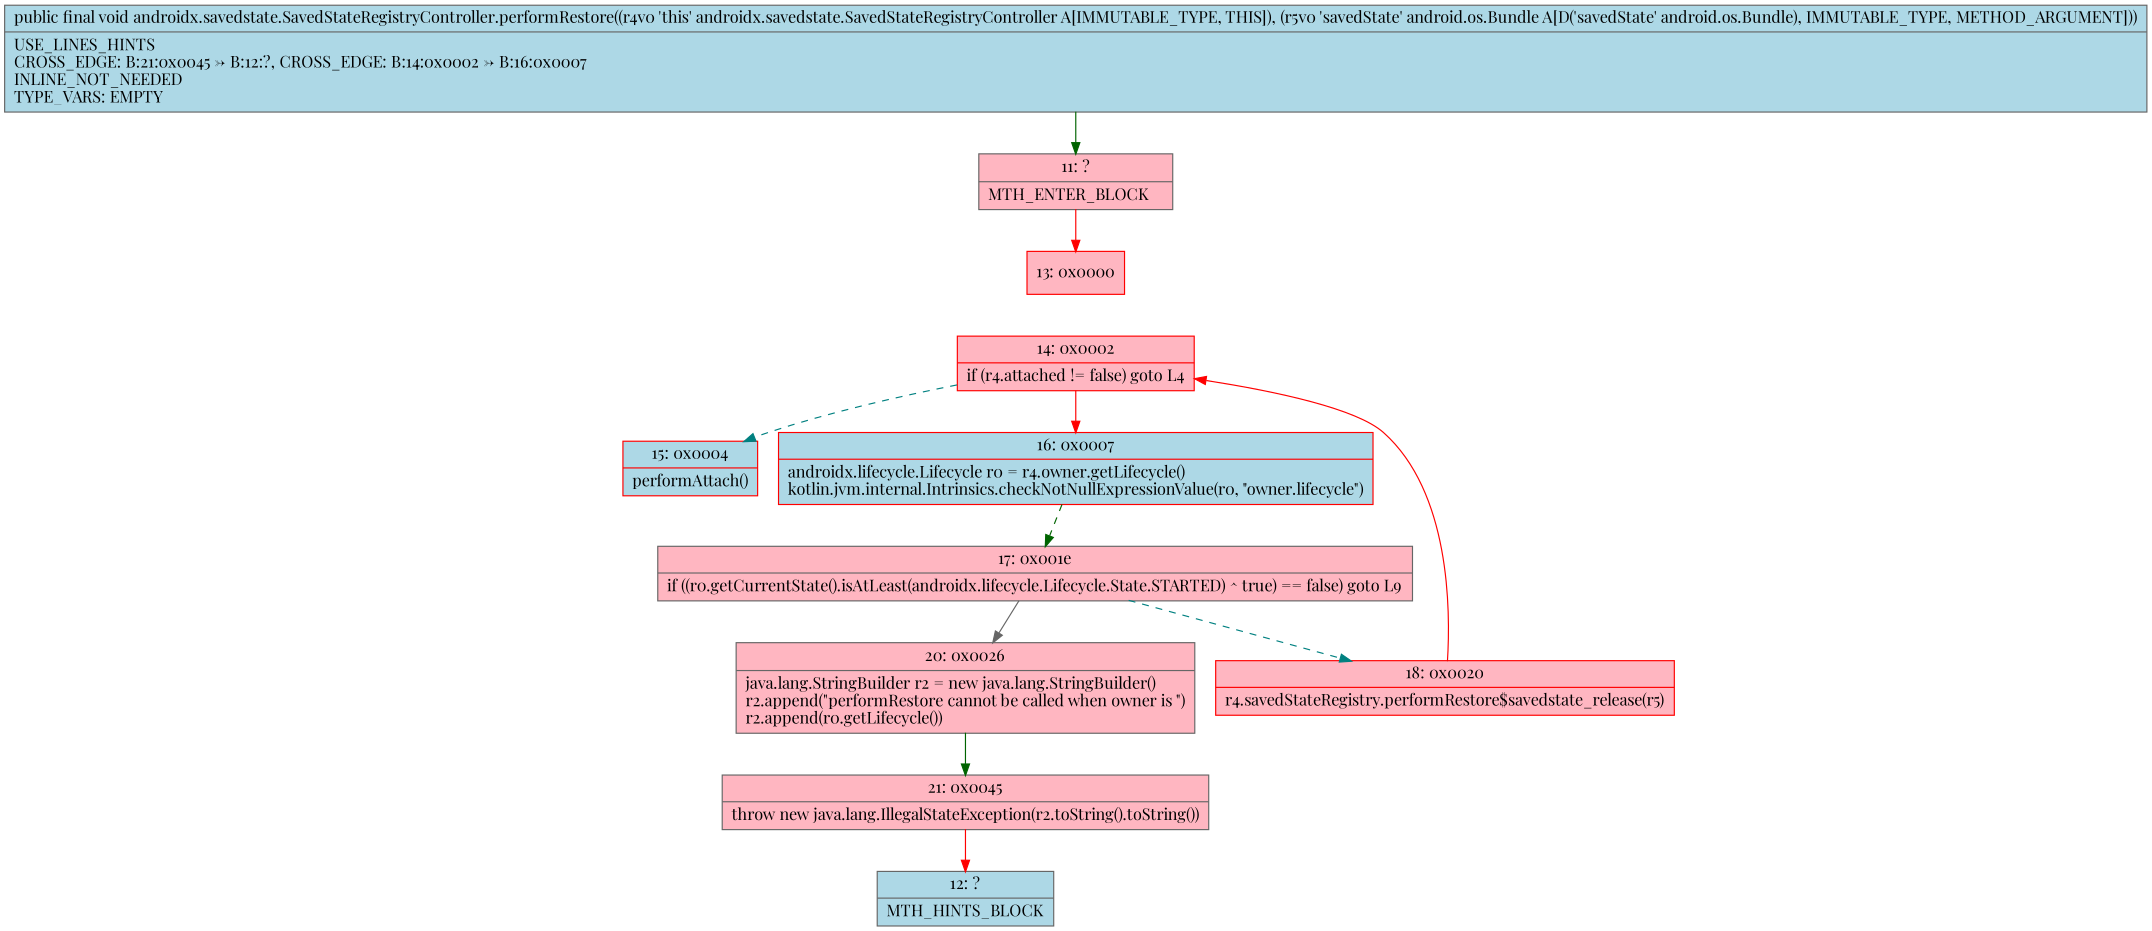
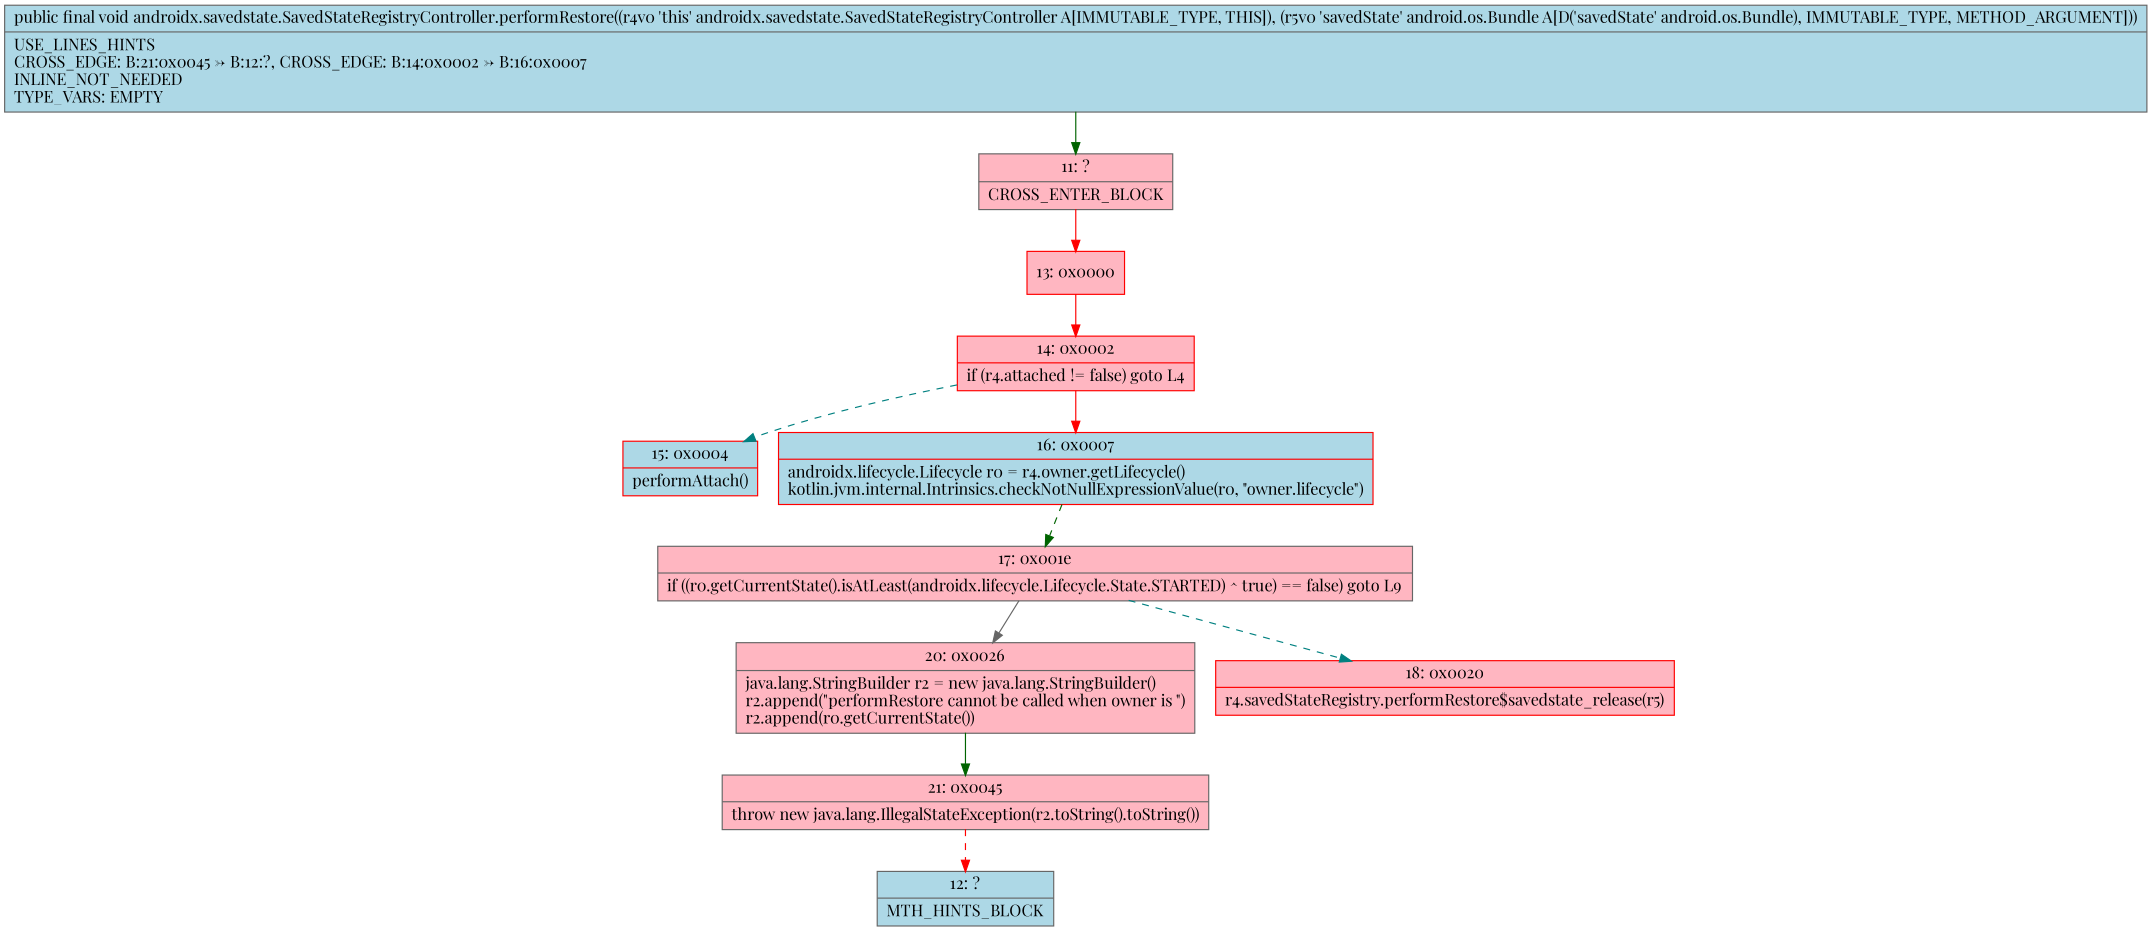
node "11: ?": text "MTH_ENTER_BLOCK" -> "CROSS_ENTER_BLOCK"
edge "18: 0x0020" -> "14: 0x0002": now "13: 0x0000" -> "14: 0x0002"
node "20: 0x0026": text "r2.append(r0.getLifecycle())" -> "r2.append(r0.getCurrentState())"
edge "21: 0x0045" -> "12: ?": style solid -> dashed
